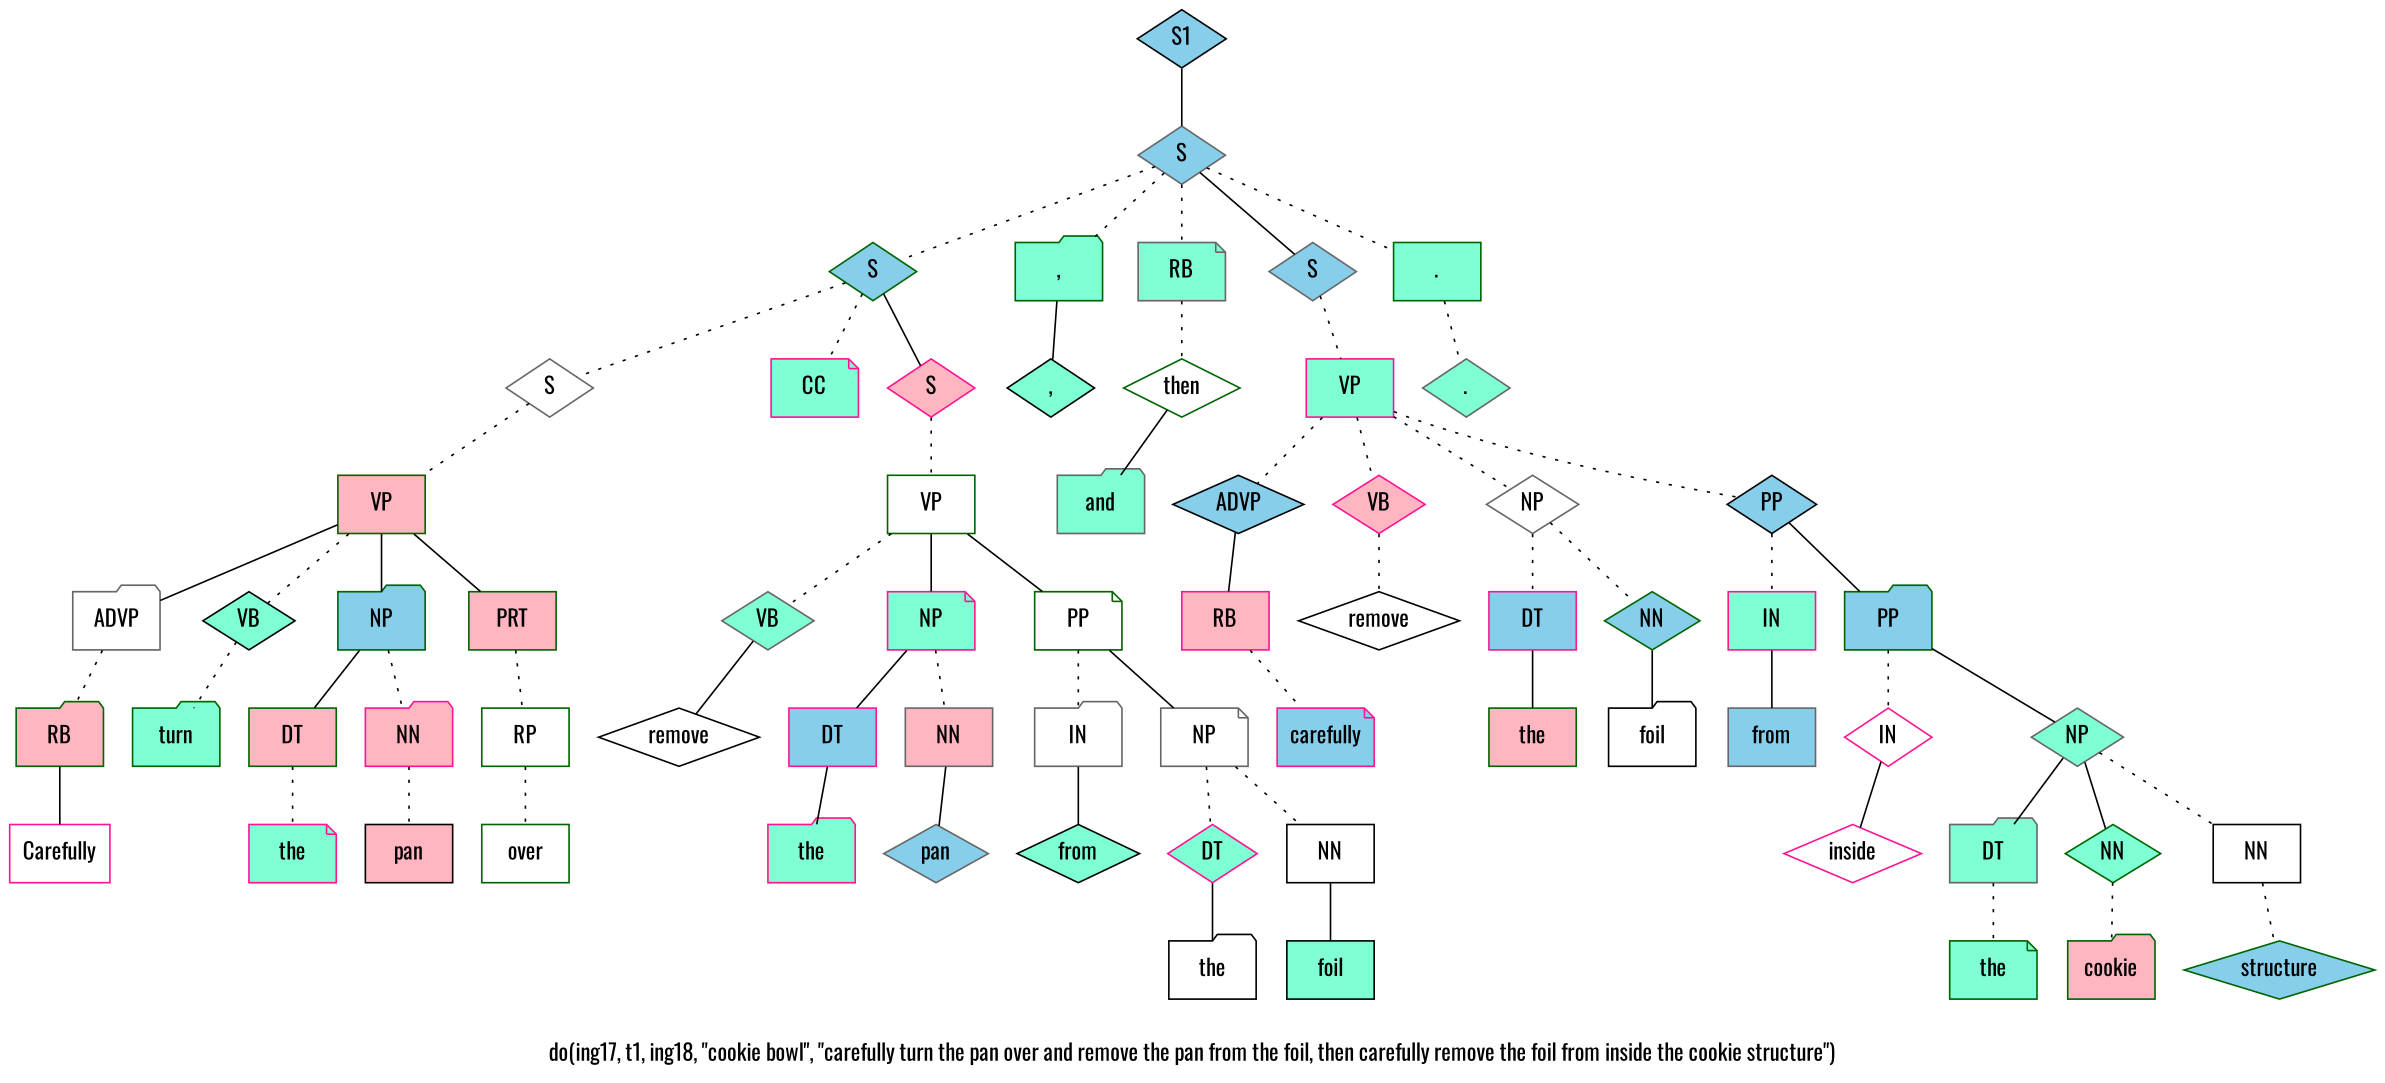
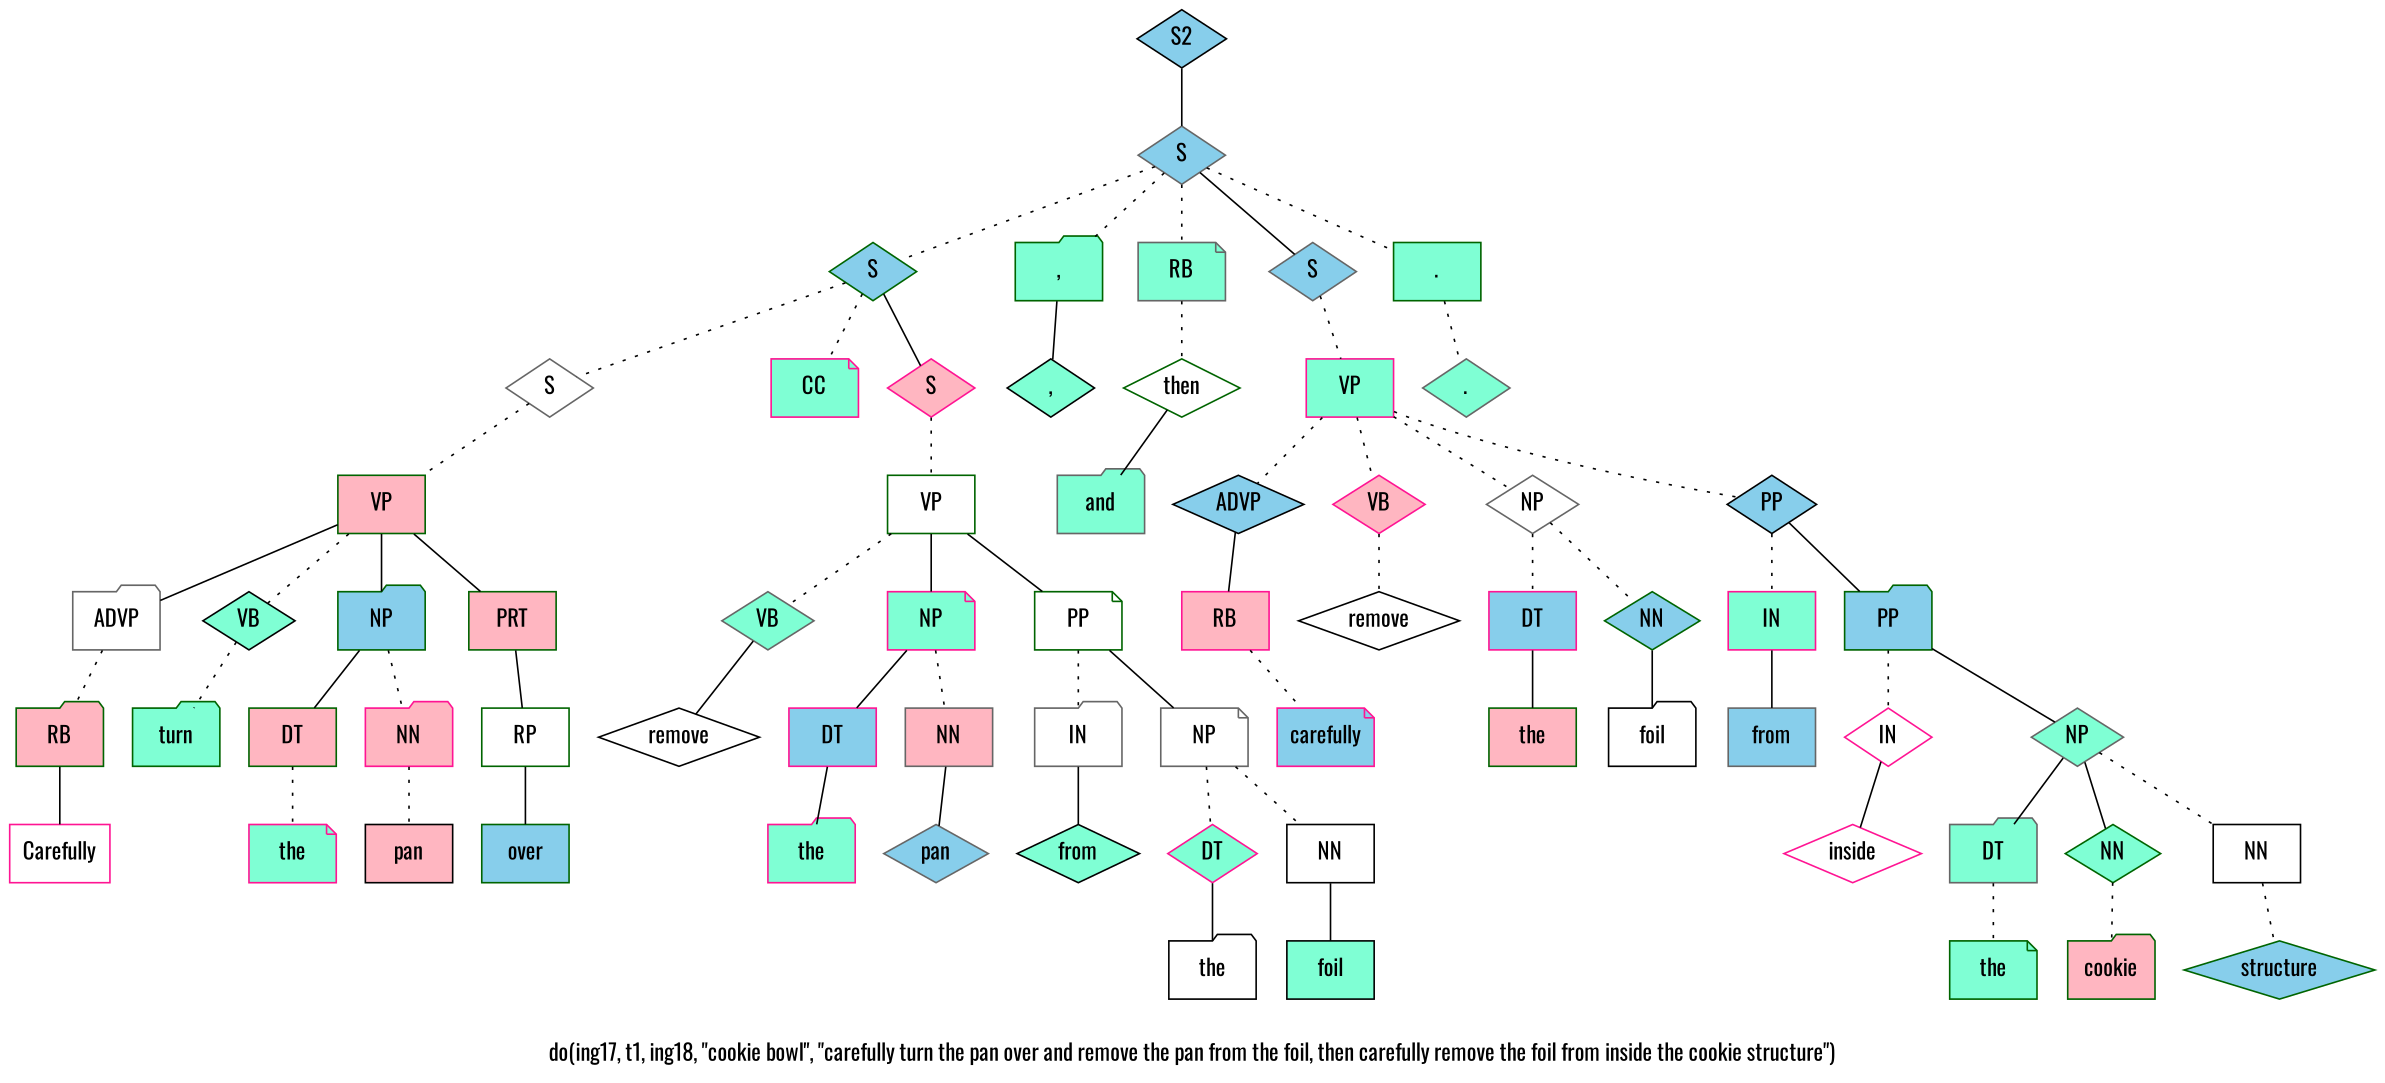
node "S1": label "S1" -> "S2"
edge "PRT" -- "RP": style dotted -> solid
edge "RP" -- "over": style dotted -> solid
node "over": fillcolor white -> skyblue
